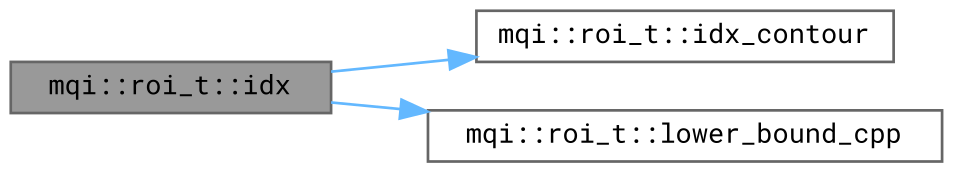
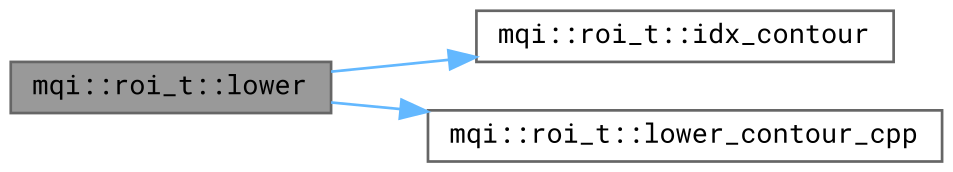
node "mqi::roi_t::idx": label "mqi::roi_t::idx" -> "mqi::roi_t::lower"
node "mqi::roi_t::lower_bound_cpp": label "mqi::roi_t::lower_bound_cpp" -> "mqi::roi_t::lower_contour_cpp"
